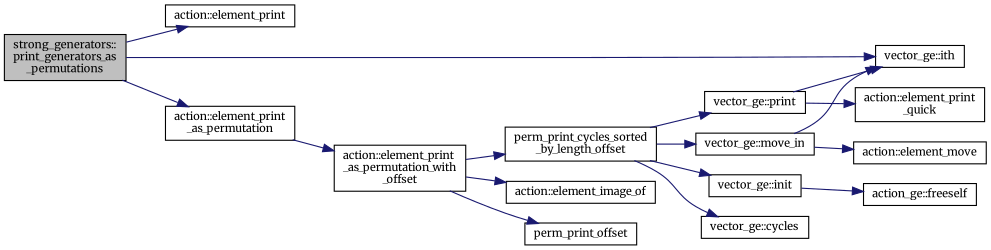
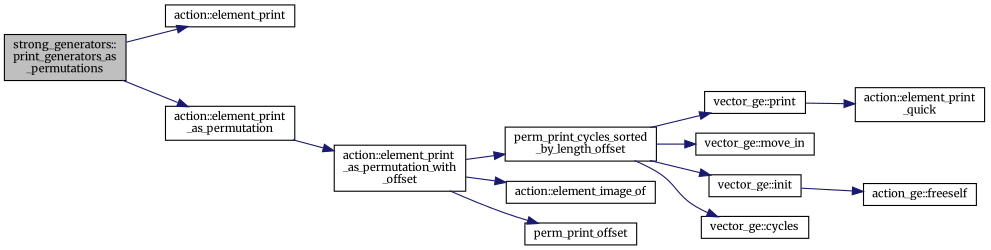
node "vector_ge::ith": removed
node "action::element_move": removed
